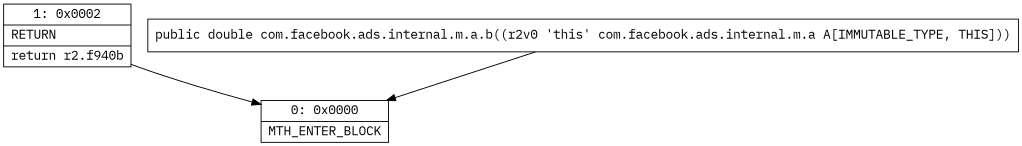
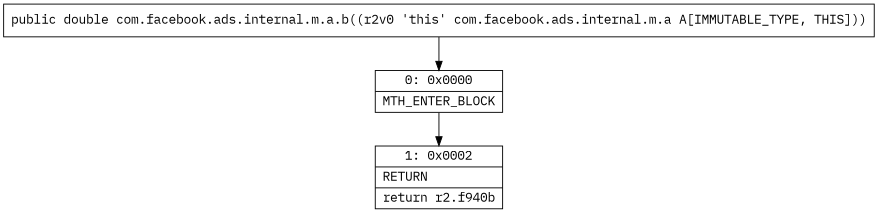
edge "1: 0x0002" -> "0: 0x0000": reversed
